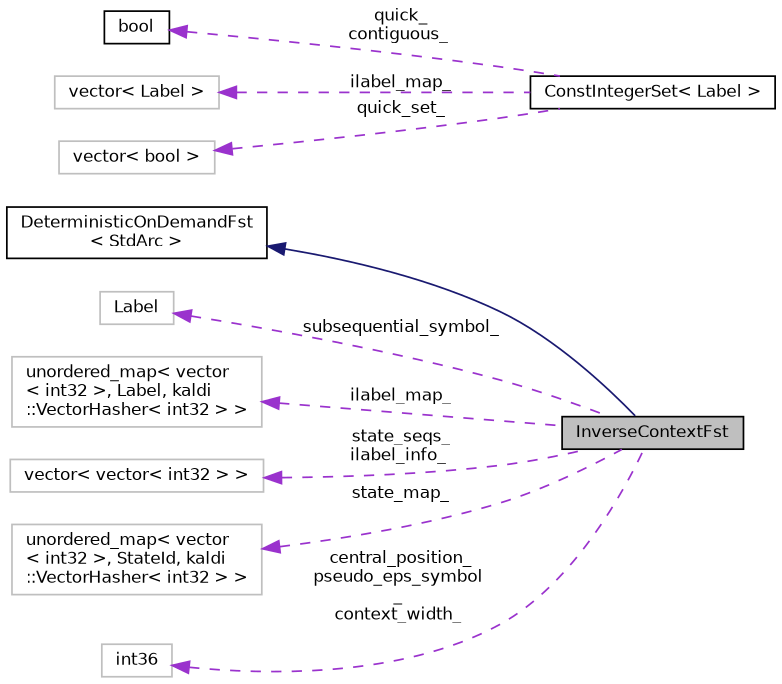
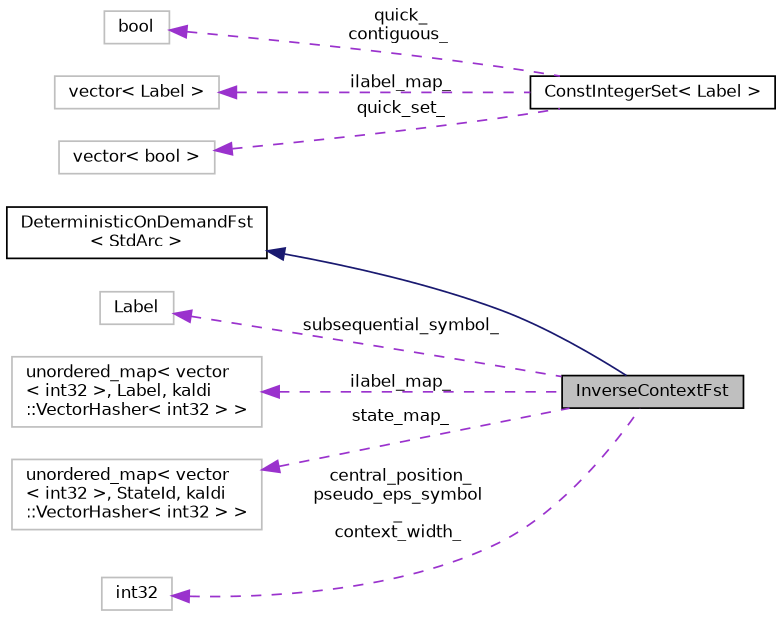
node "bool": color black -> grey75
node "vector< vector< int32 > >": removed
node "int36": label "int36" -> "int32"
